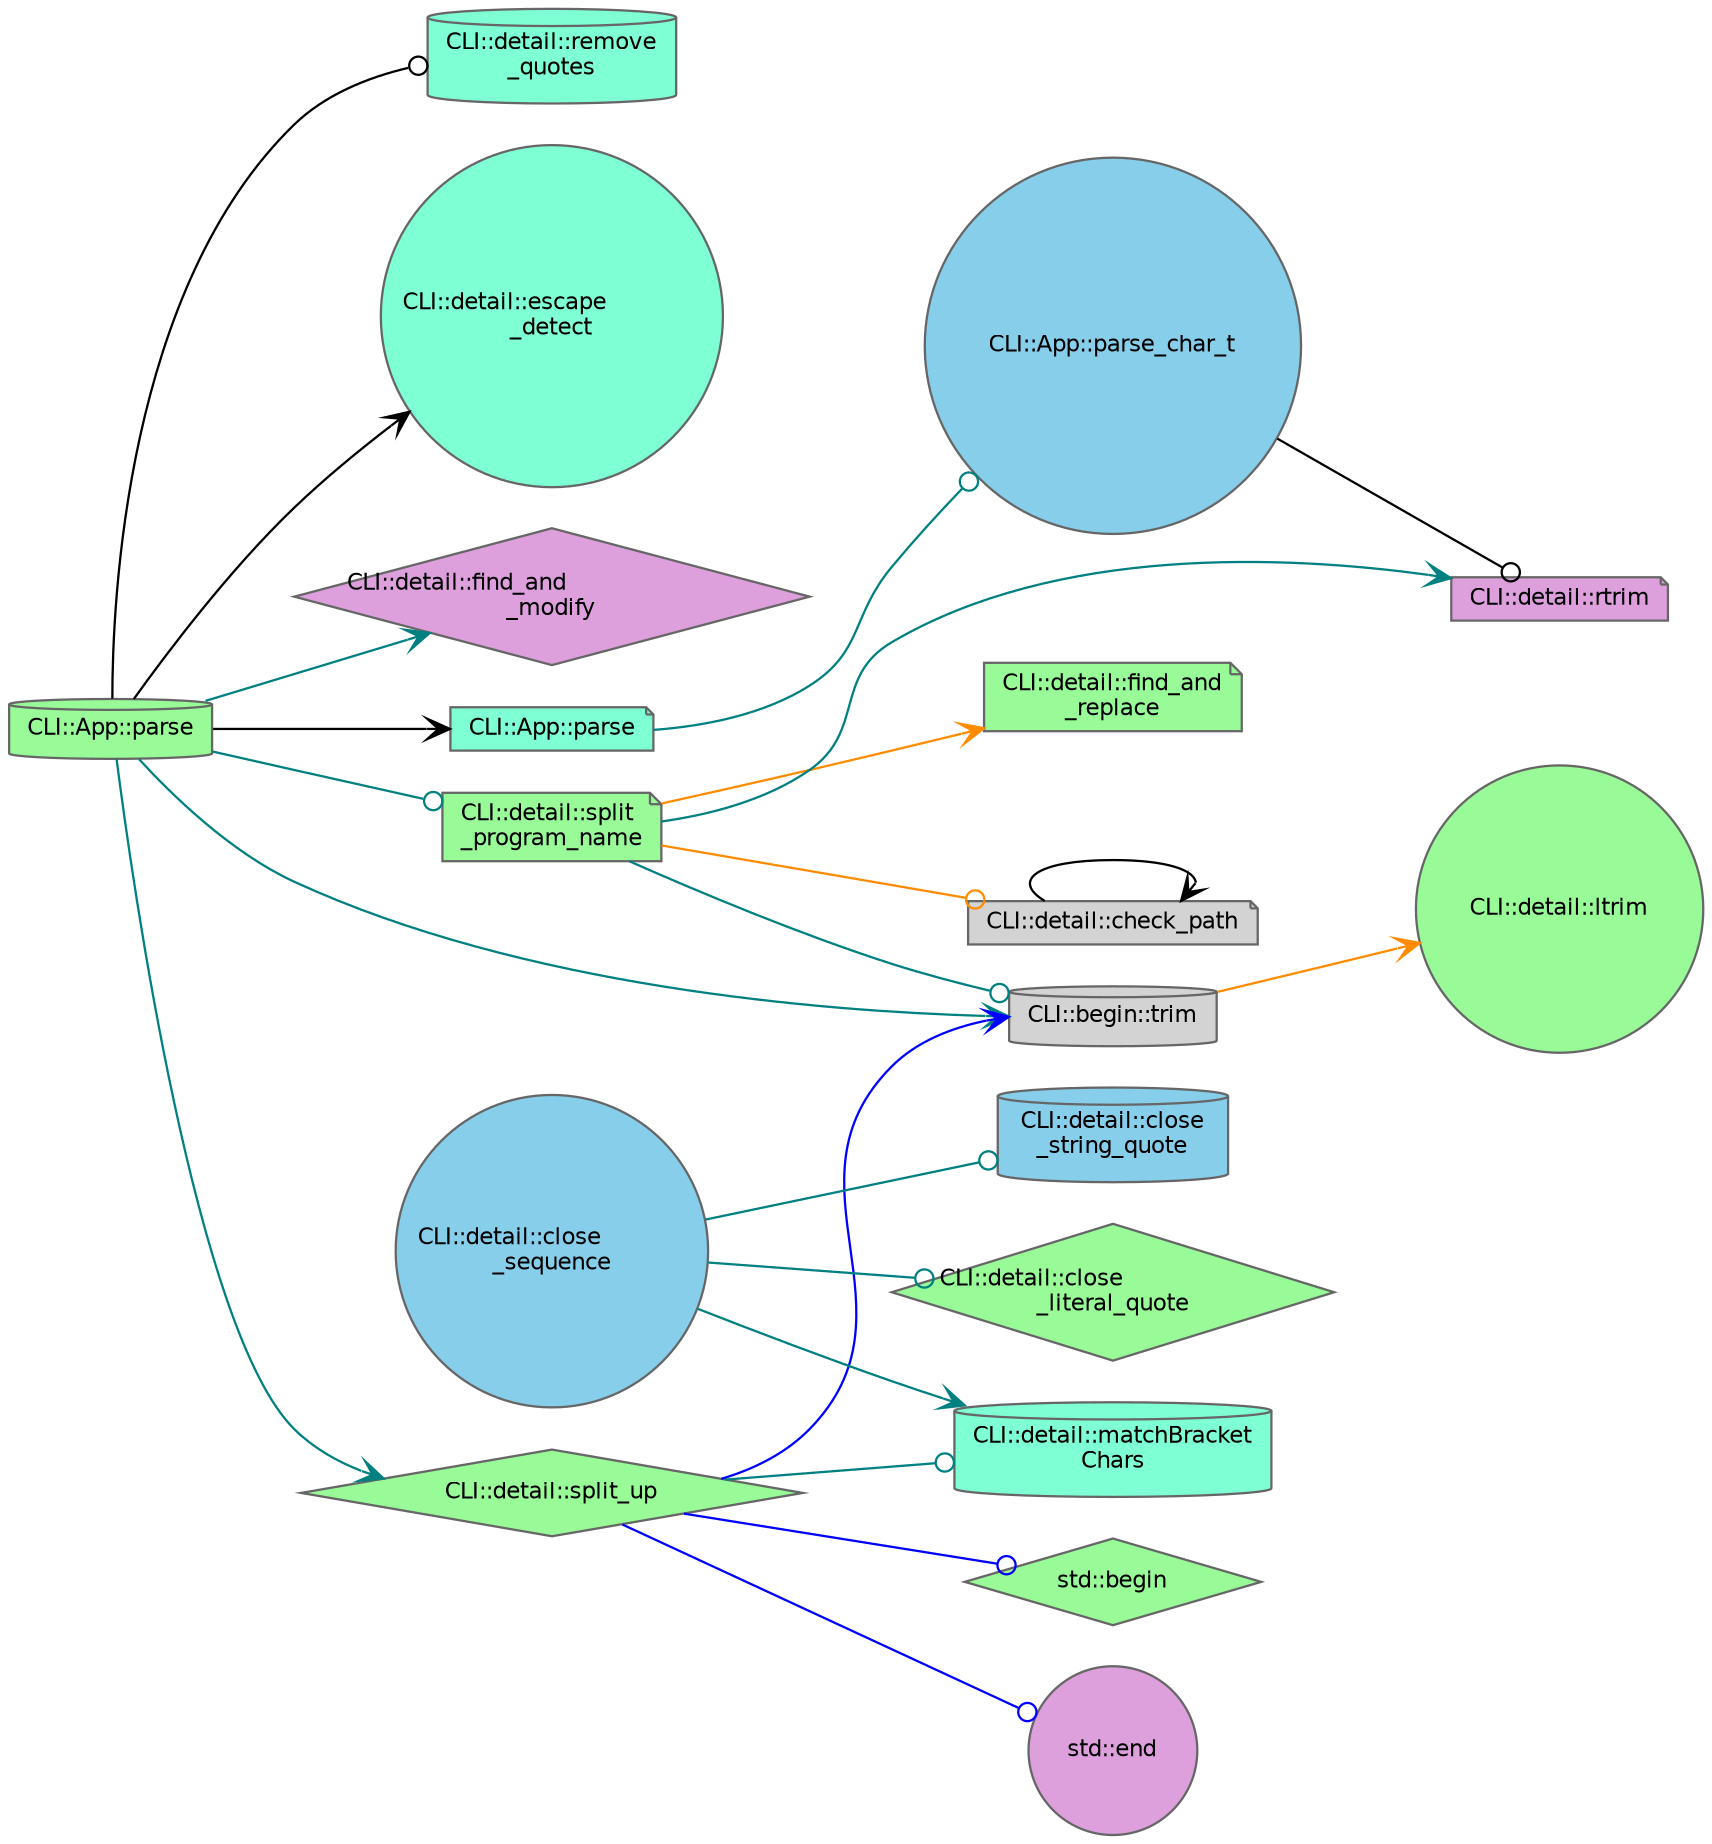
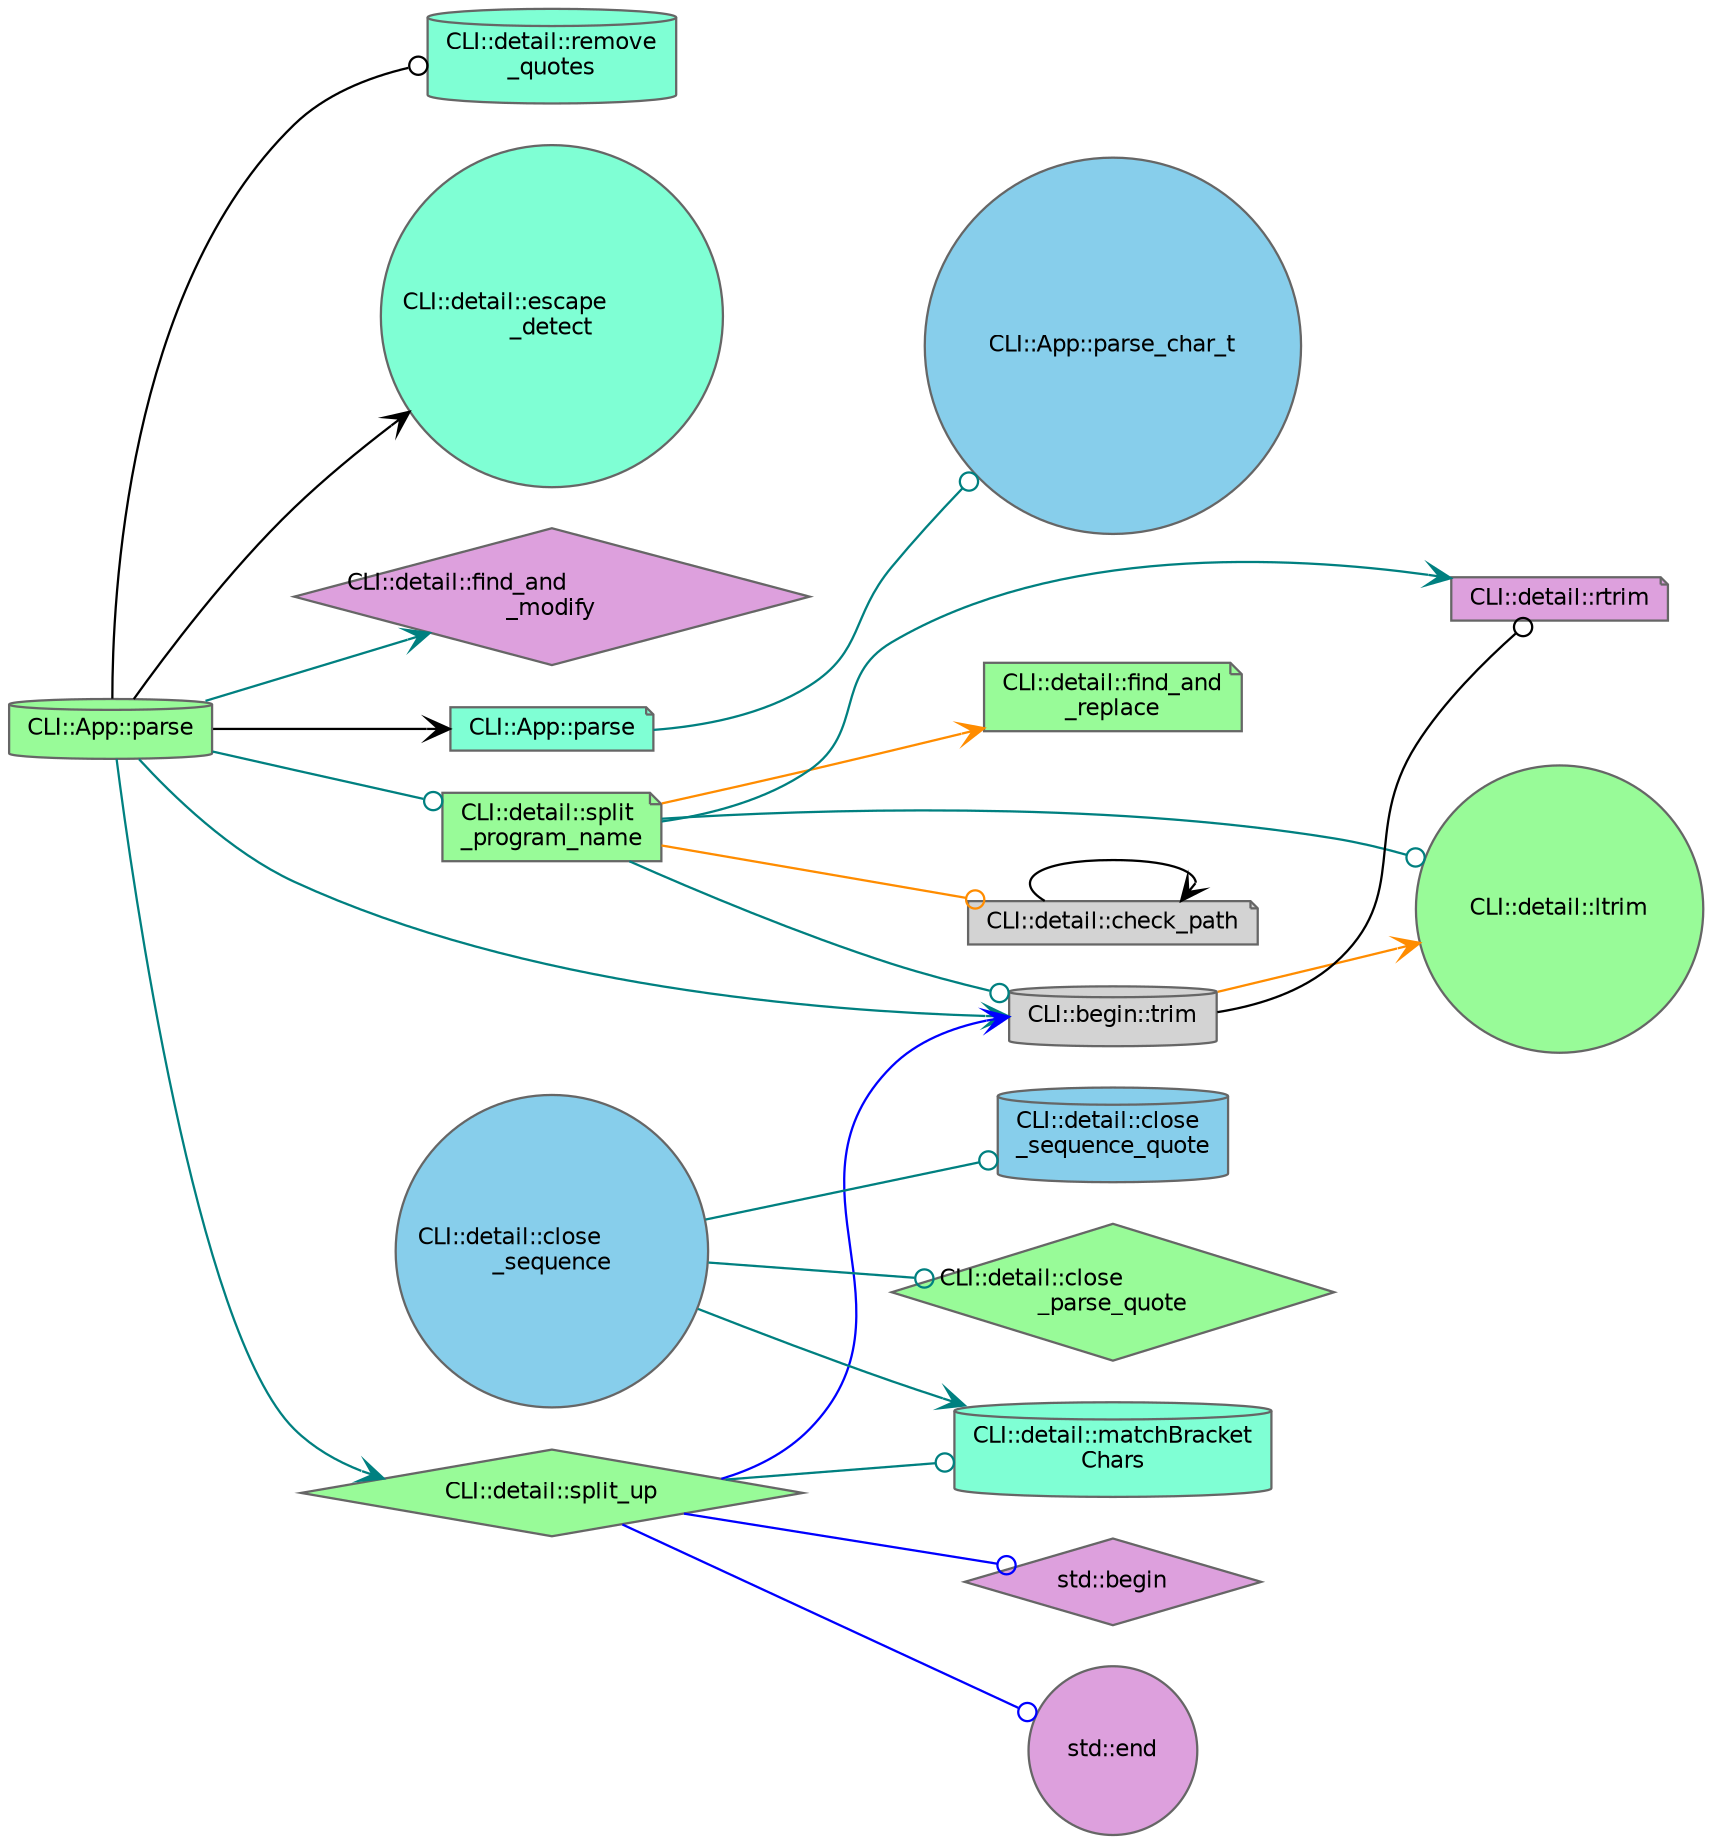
edge "CLI::App::parse_char_t" -> "CLI::detail::rtrim": now "CLI::begin::trim" -> "CLI::detail::rtrim"
edge "CLI::detail::split _program_name" -> "CLI::detail::ltrim": added
node "CLI::detail::close _string_quote": label "CLI::detail::close _string_quote" -> "CLI::detail::close _sequence_quote"
node "CLI::detail::close _literal_quote": label "CLI::detail::close _literal_quote" -> "CLI::detail::close _parse_quote"
node "std::begin": fillcolor palegreen -> plum
